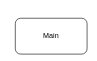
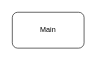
node "Main": moved (51, 36) -> (48, 30)
